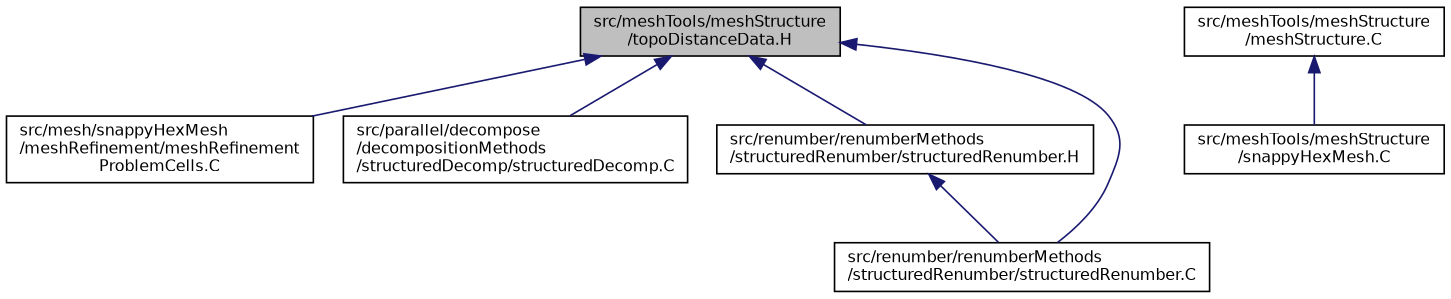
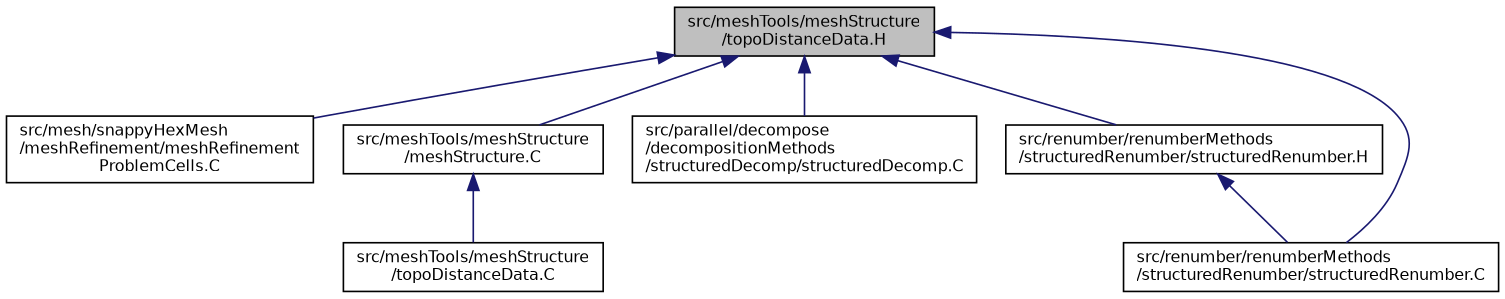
edge "src/meshTools/meshStructure /meshStructure.C" -> "src/meshTools/meshStructure /topoDistanceData.H": added
node "src/meshTools/meshStructure /snappyHexMesh.C": label "src/meshTools/meshStructure /snappyHexMesh.C" -> "src/meshTools/meshStructure /topoDistanceData.C"
